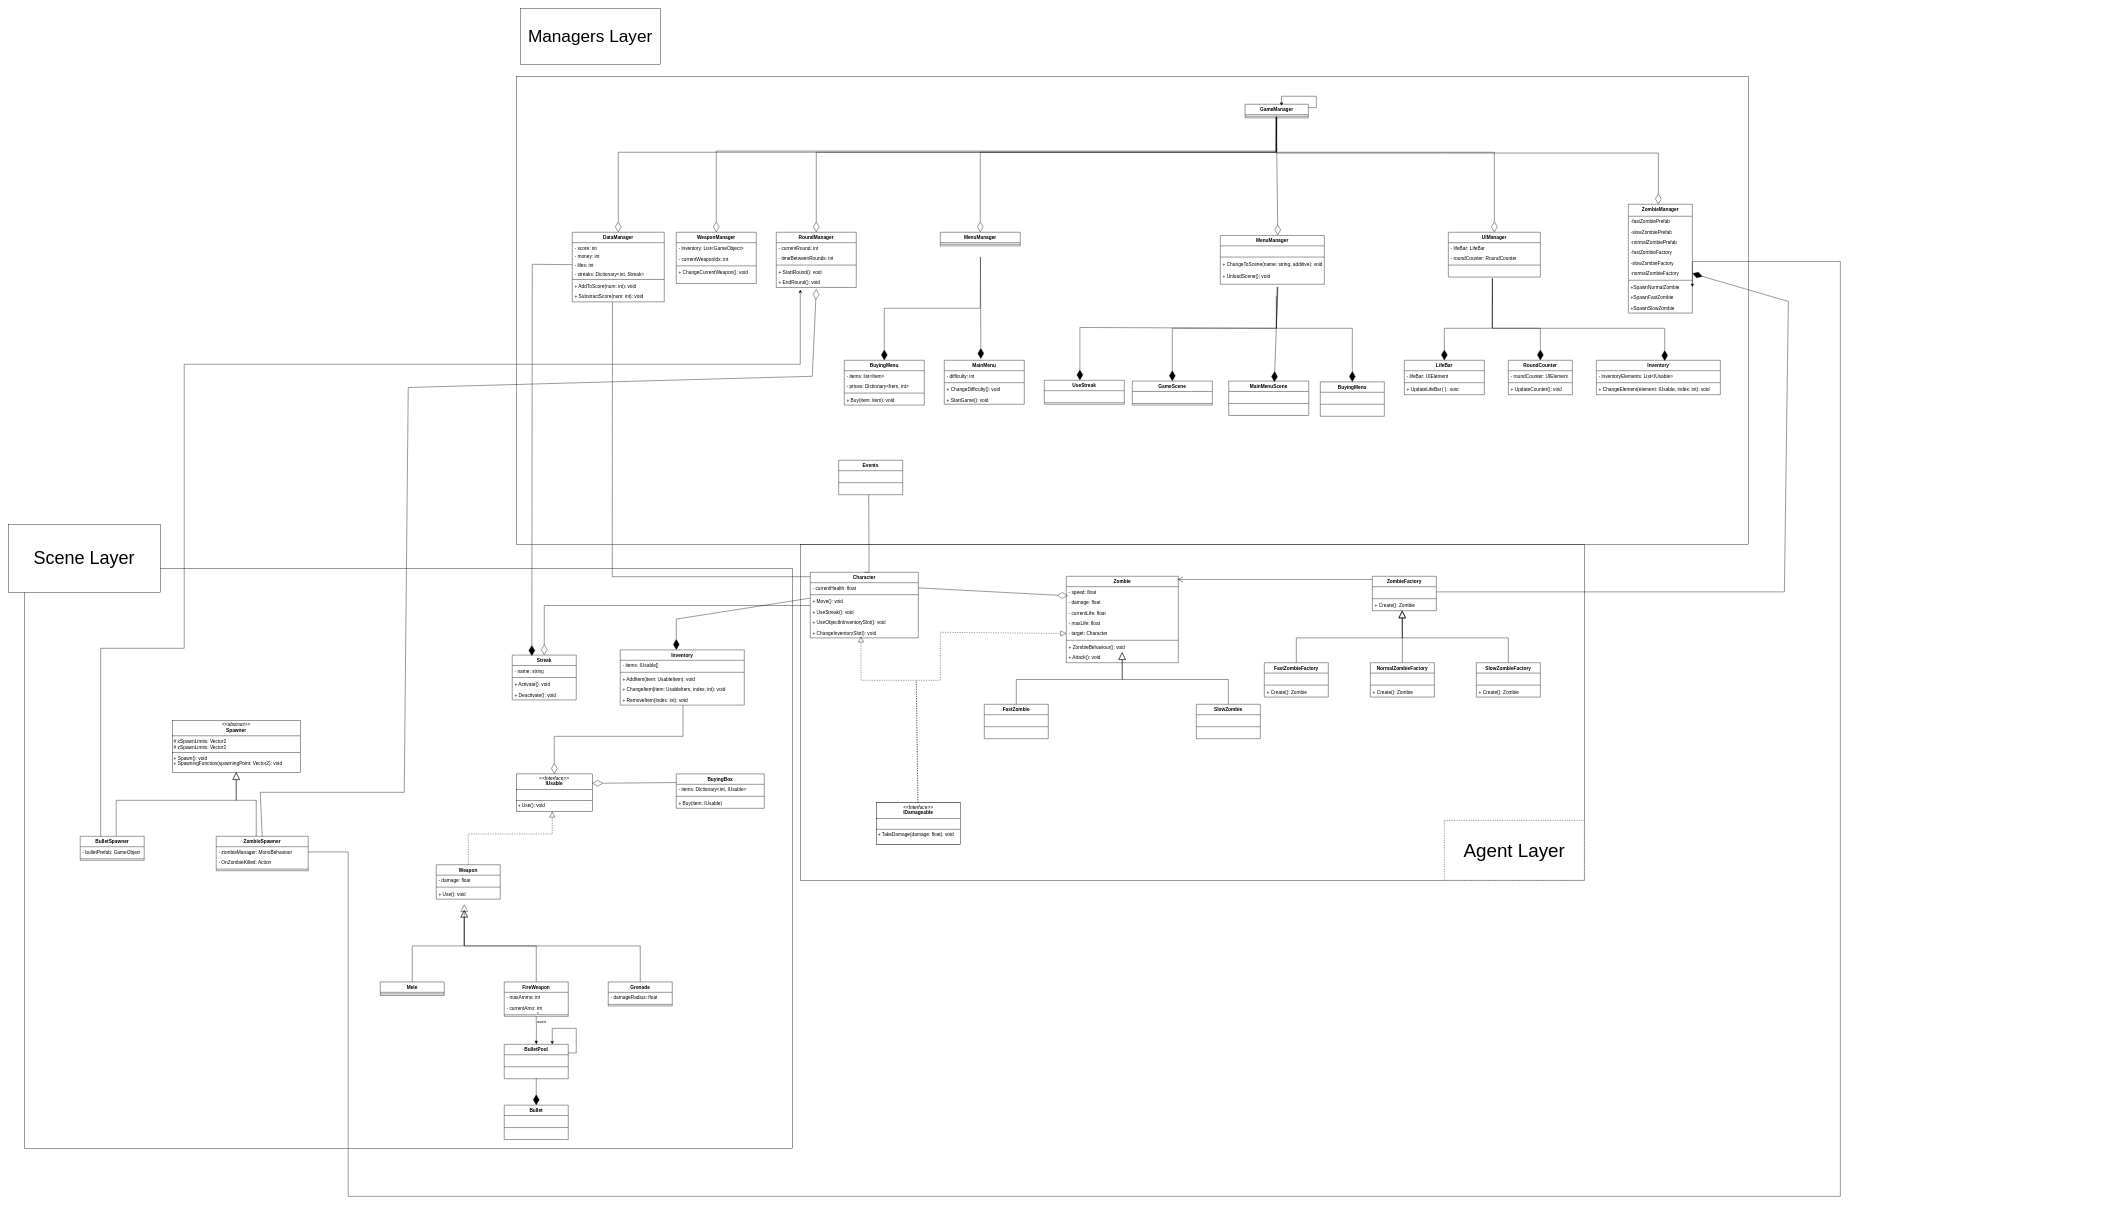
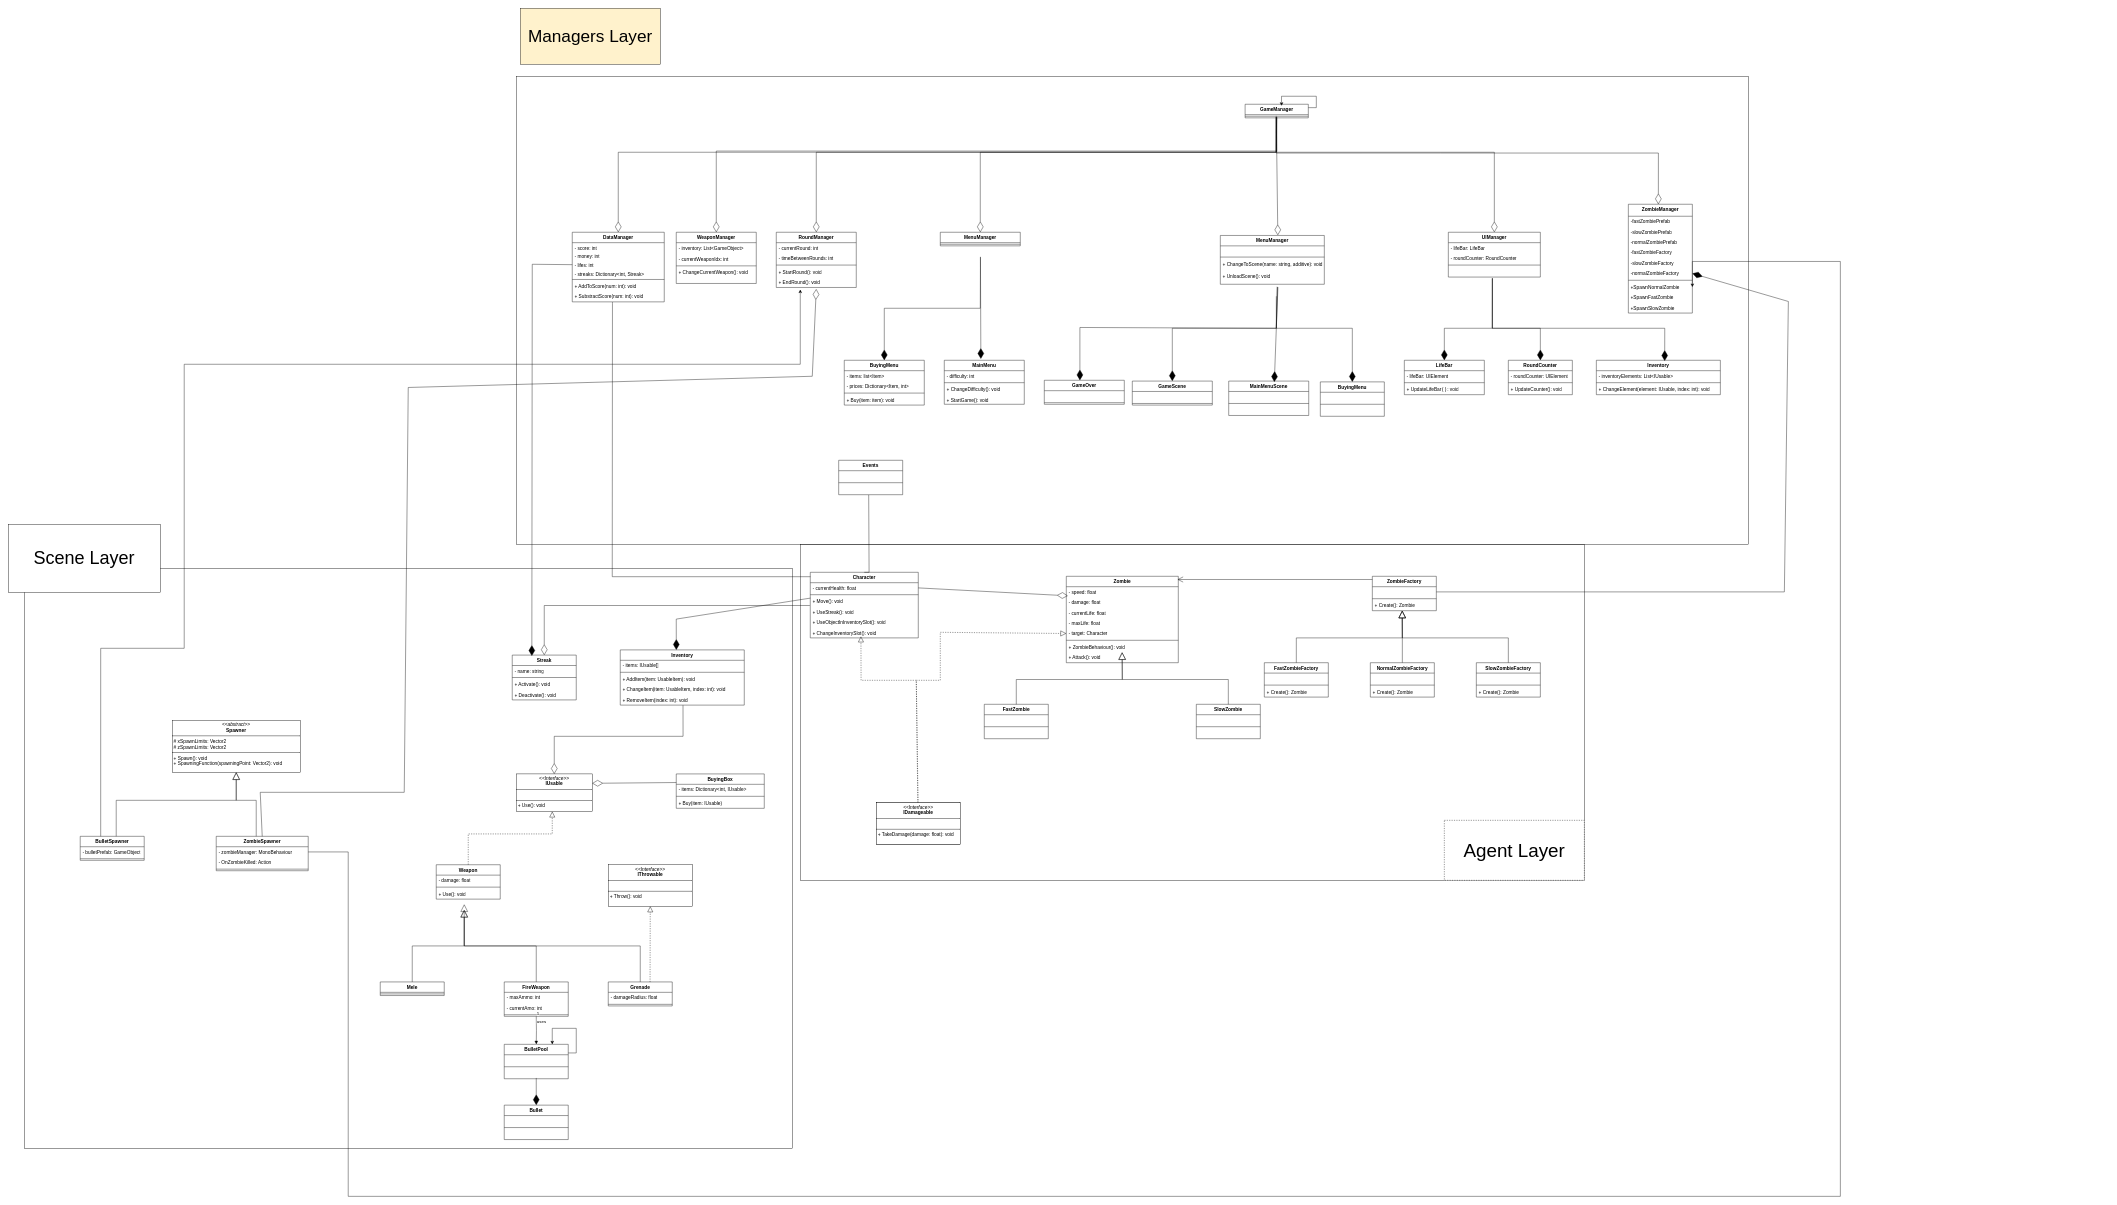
node "Managers Layer": fillcolor #ffffff -> #fff2cc
node "UseStreak": label "UseStreak" -> "GameOver"
node "<<Interface>> IThrowable + Throw(): void": added
edge "Grenade" -> "<<Interface>> IThrowable + Throw(): void": added
